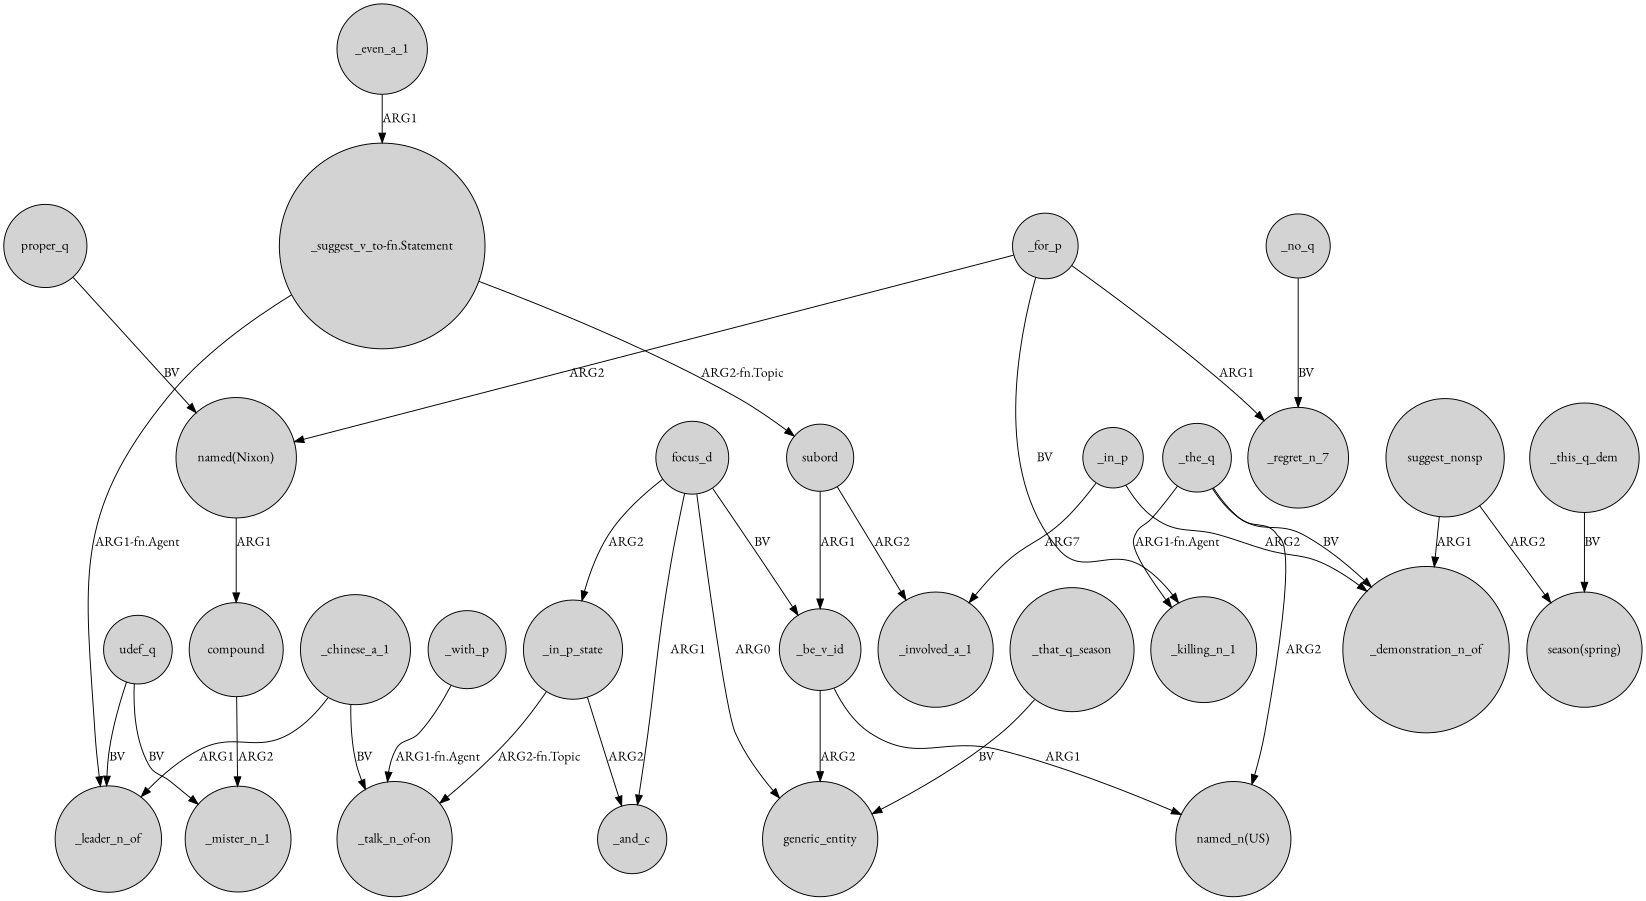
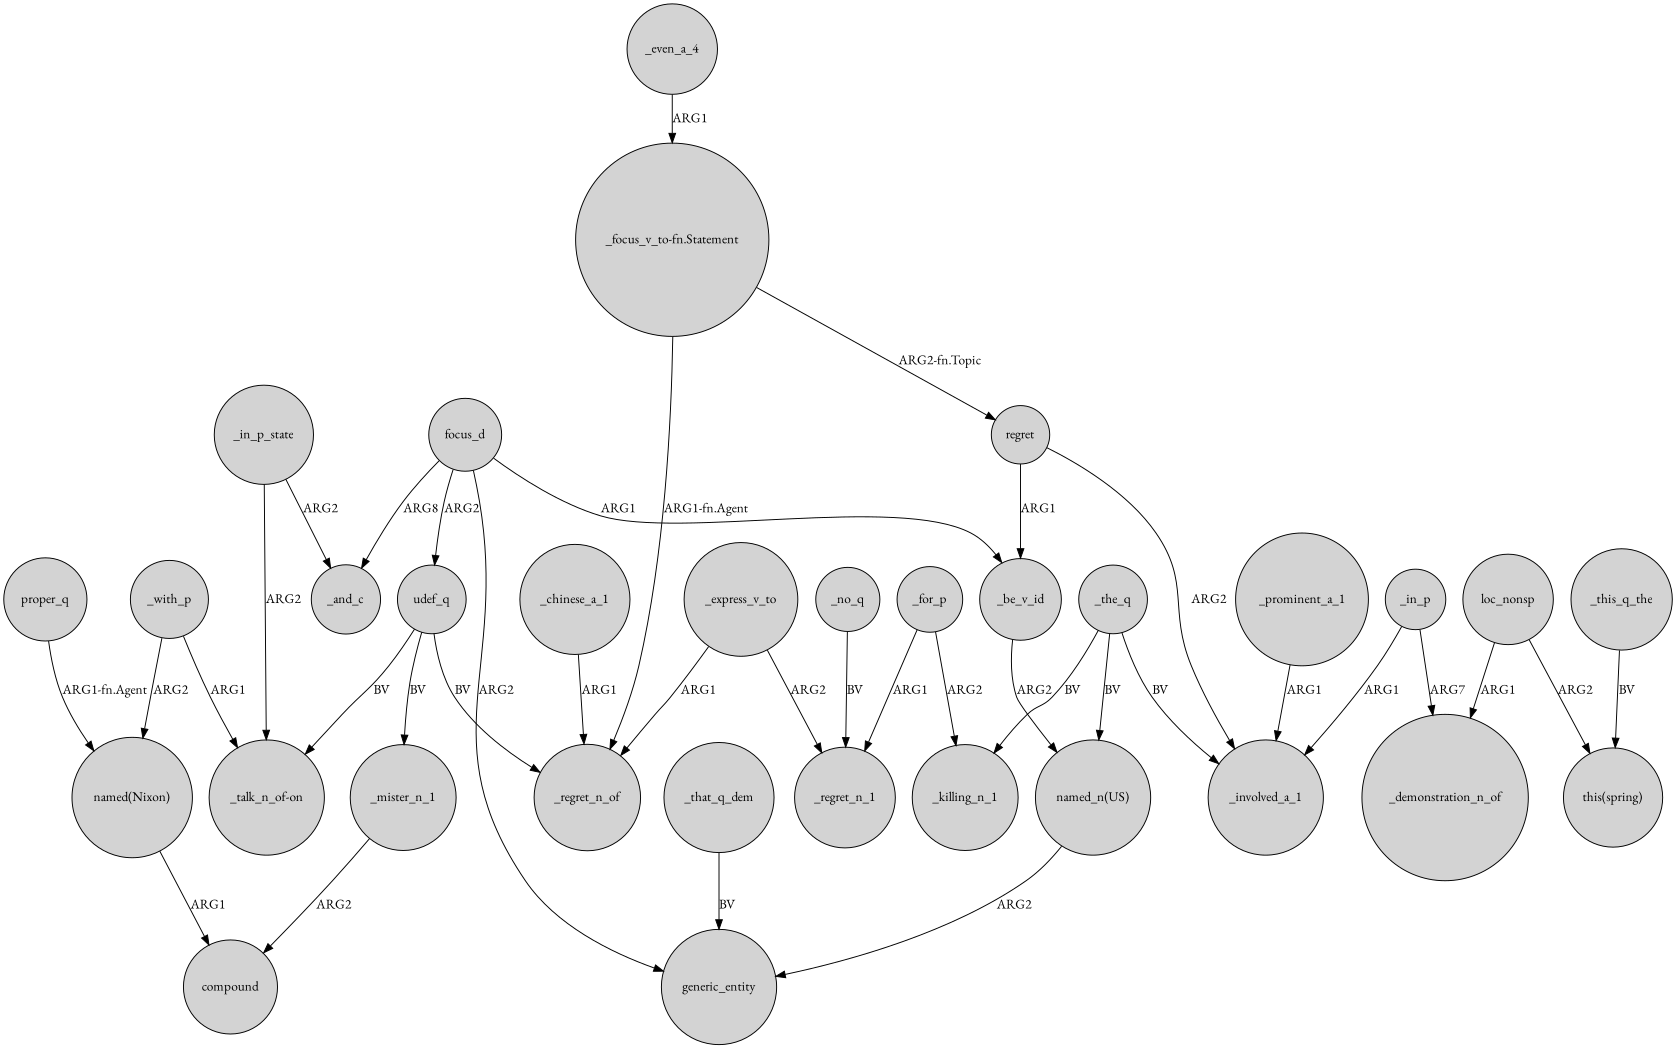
node "_even_a_1": label "_even_a_1" -> "_even_a_4"
node "_suggest_v_to-fn.Statement": label "_suggest_v_to-fn.Statement" -> "_focus_v_to-fn.Statement"
edge "_for_p" -> "named(Nixon)": now "_with_p" -> "named(Nixon)"
edge "proper_q" -> "named(Nixon)": label "BV" -> "ARG1-fn.Agent"
node "subord": label "subord" -> "regret"
edge "_for_p" -> "_killing_n_1": label "BV" -> "ARG2"
node "_regret_n_7": label "_regret_n_7" -> "_regret_n_1"
node "suggest_nonsp": label "suggest_nonsp" -> "loc_nonsp"
node "_this_q_dem": label "_this_q_dem" -> "_this_q_the"
edge "focus_d" -> "_in_p_state": now "focus_d" -> "udef_q"
edge "_the_q" -> "_demonstration_n_of": now "_the_q" -> "_involved_a_1"
edge "focus_d" -> "_be_v_id": label "BV" -> "ARG1"
edge "_in_p" -> "_involved_a_1": label "ARG7" -> "ARG1"
edge "_the_q" -> "_killing_n_1": label "ARG1-fn.Agent" -> "BV"
edge "_in_p" -> "_demonstration_n_of": label "ARG2" -> "ARG7"
node "_express_v_to": added
node "_prominent_a_1": added
edge "focus_d" -> "_and_c": label "ARG1" -> "ARG8"
edge "focus_d" -> "generic_entity": label "ARG0" -> "ARG2"
node "_that_q_season": label "_that_q_season" -> "_that_q_dem"
edge "_the_q" -> "named_n(US)": label "ARG2" -> "BV"
node "season(spring)": label "season(spring)" -> "this(spring)"
edge "_be_v_id" -> "generic_entity": now "named_n(US)" -> "generic_entity"
edge "compound" -> "_mister_n_1": reversed
edge "_chinese_a_1" -> "_talk_n_of-on": now "udef_q" -> "_talk_n_of-on"
edge "_with_p" -> "_talk_n_of-on": label "ARG1-fn.Agent" -> "ARG1"
edge "_in_p_state" -> "_talk_n_of-on": label "ARG2-fn.Topic" -> "ARG2"
edge "_be_v_id" -> "named_n(US)": label "ARG1" -> "ARG2"
node "_leader_n_of": label "_leader_n_of" -> "_regret_n_of"
